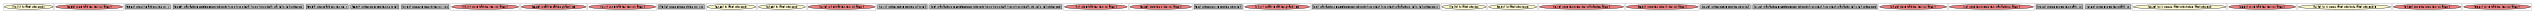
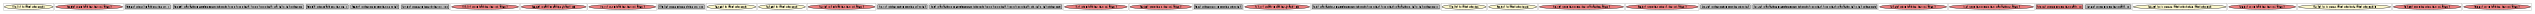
node "[15/16]  %rem8 = srem i32 %call7, 10": fillcolor grey -> lightcoral
